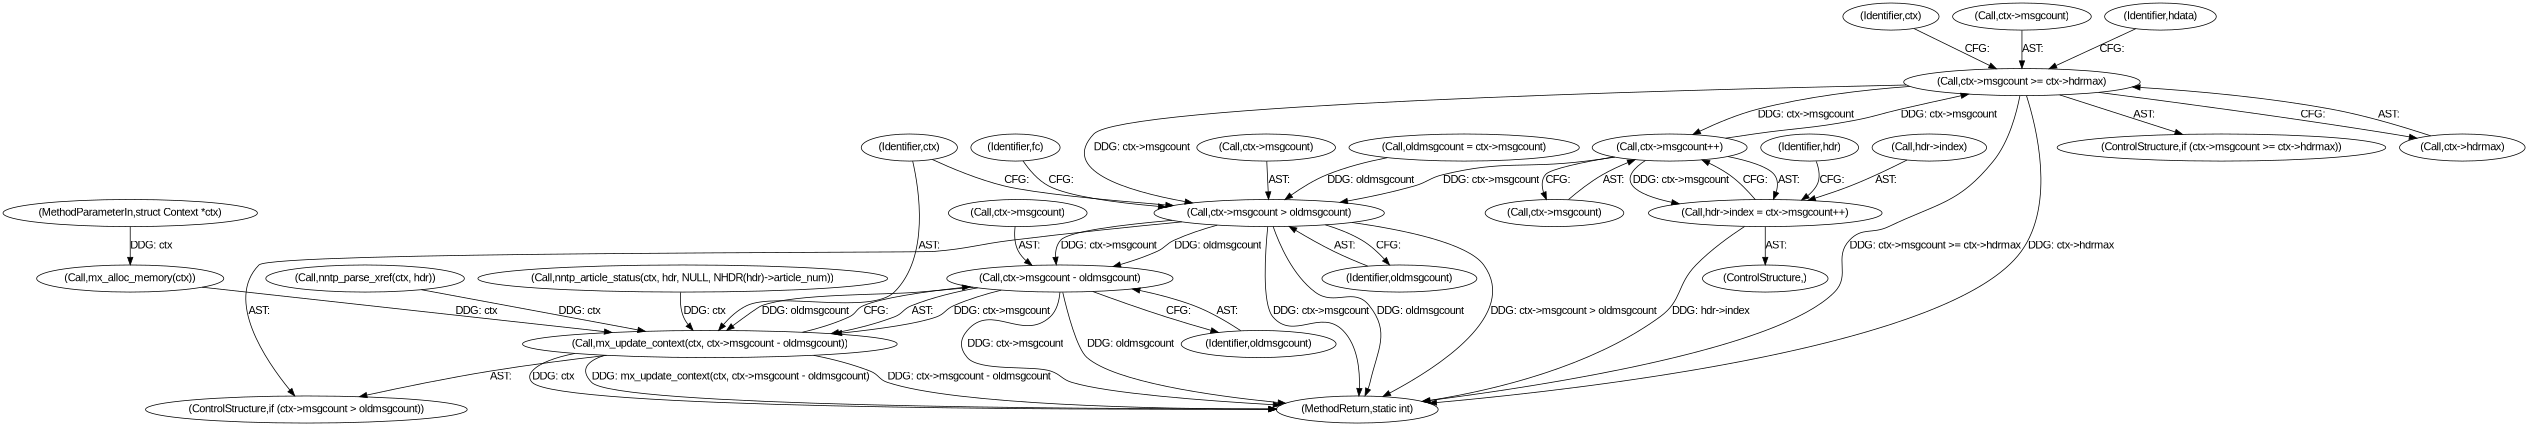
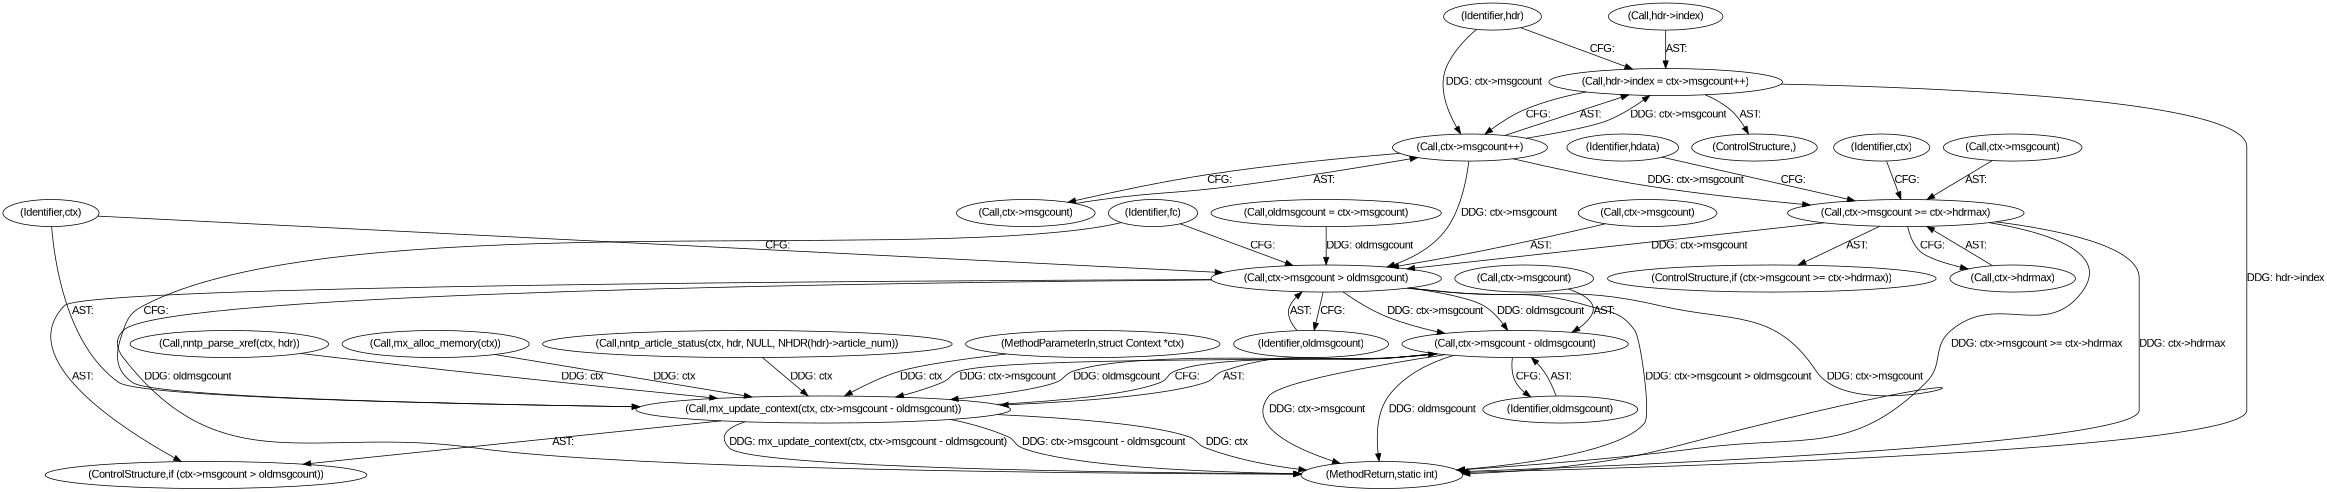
edge "(Call,ctx->msgcount >= ctx->hdrmax)" -> "(Call,ctx->msgcount++)": now "(Identifier,hdr)" -> "(Call,ctx->msgcount++)"
edge "(MethodParameterIn,struct Context *ctx)" -> "(Call,mx_alloc_memory(ctx))": now "(MethodParameterIn,struct Context *ctx)" -> "(Call,mx_update_context(ctx, ctx->msgcount - oldmsgcount))"
edge "(Identifier,fc)" -> "(Call,mx_update_context(ctx, ctx->msgcount - oldmsgcount))": added, label "CFG:"
